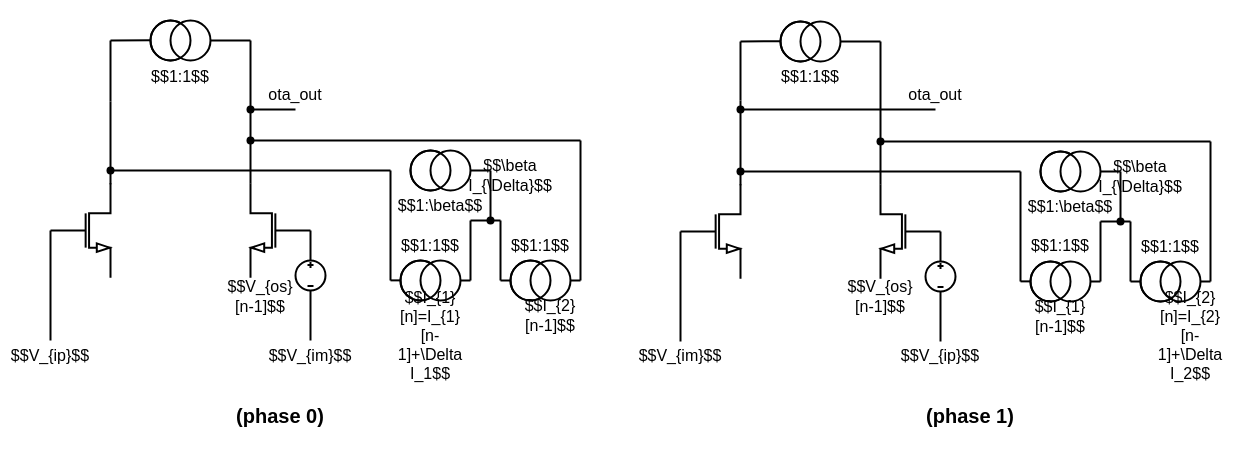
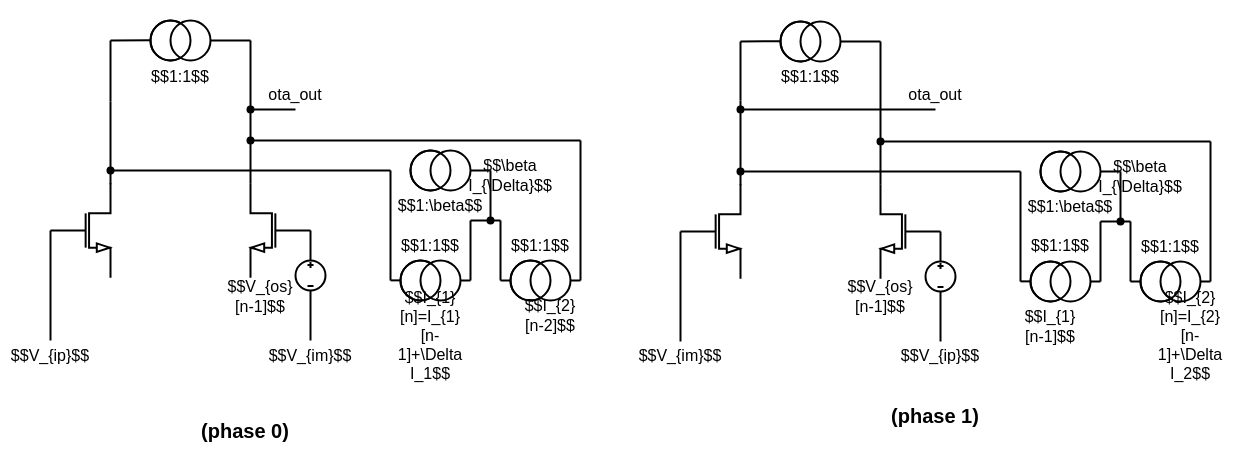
node "$$I_{2}[n-1]$$": label "$$I_{2}[n-1]$$" -> "$$I_{2}[n-2]$$"
node "$$I_{1}[n-1]$$": moved (1061, 317) -> (1051, 327)
node "(phase 0)": moved (281, 416) -> (246, 431)
node "(phase 1)": moved (971, 416) -> (936, 416)
